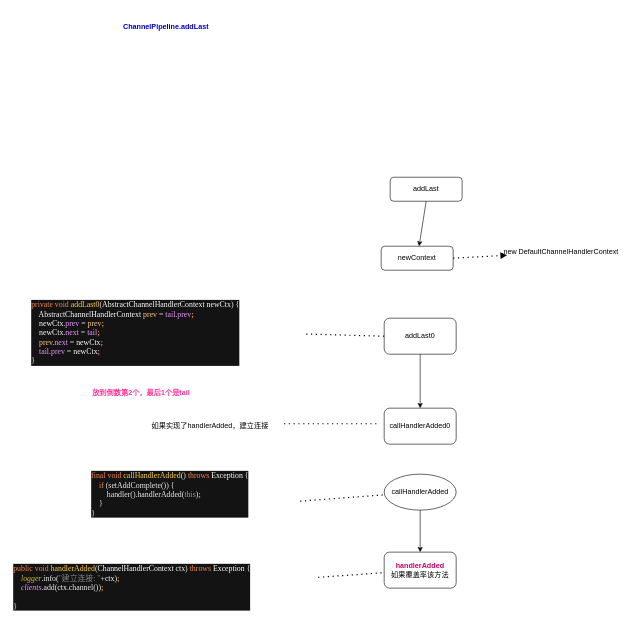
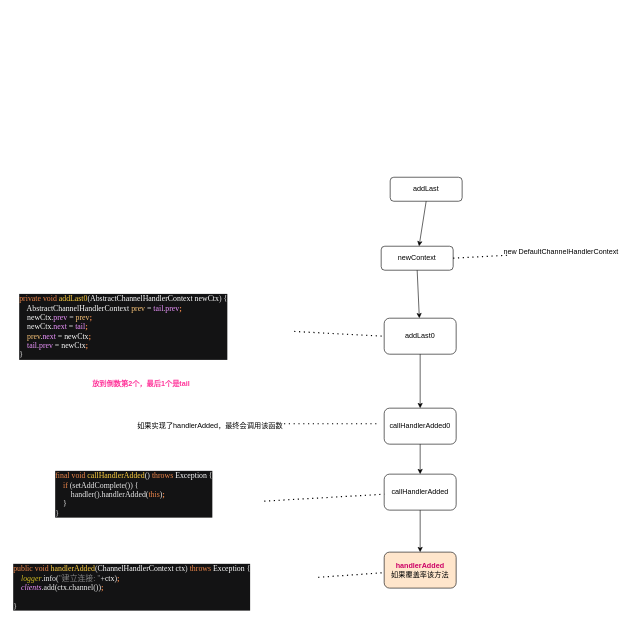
node "ChannelPipeline.addLast": removed
edge "newContext" -> "new DefaultChannelHandlerContext": arrowhead block -> none
edge "newContext" -> "addLast0": added
node "private void addLast0(AbstractChannelHandlerContext newCtx) { AbstractChannelHandlerContext prev = tail.prev; newCtx.prev = prev; newCtx.next = tail; prev.next = newCtx; tail.prev = newCtx; }": moved (168, 330) -> (156, 324)
node "放到倒数第2个，最后1个是tail": moved (141, 393) -> (141, 384)
node "如果实现了handlerAdded，建立连接": label "如果实现了handlerAdded，建立连接" -> "如果实现了handlerAdded，最终会调用该函数"
edge "callHandlerAdded0" -> "callHandlerAdded": added
node "callHandlerAdded": shape ellipse -> rounded rectangle
node "final void callHandlerAdded() throws Exception { if (setAddComplete()) { handler().handlerAdded(this); } }": moved (195, 501) -> (159, 501)
node "handlerAdded 如果覆盖率该方法": fillcolor #ffffff -> #ffe6cc
